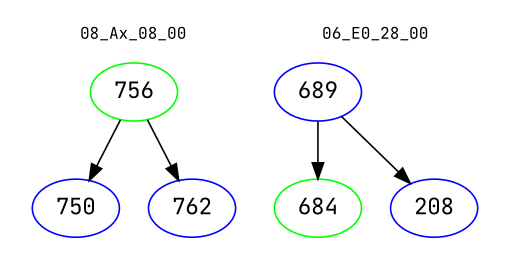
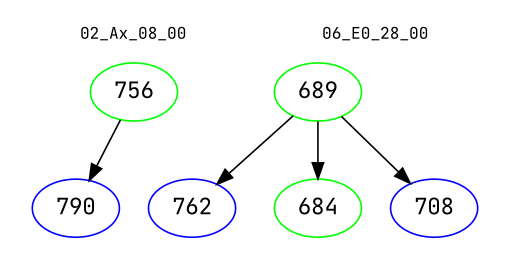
cluster "08_Ax_08_00": label "08_Ax_08_00" -> "02_Ax_08_00"
node "689": color blue -> green
edge "756" -> "762": now "689" -> "762"
node "750": label "750" -> "790"
node "208": label "208" -> "708"
